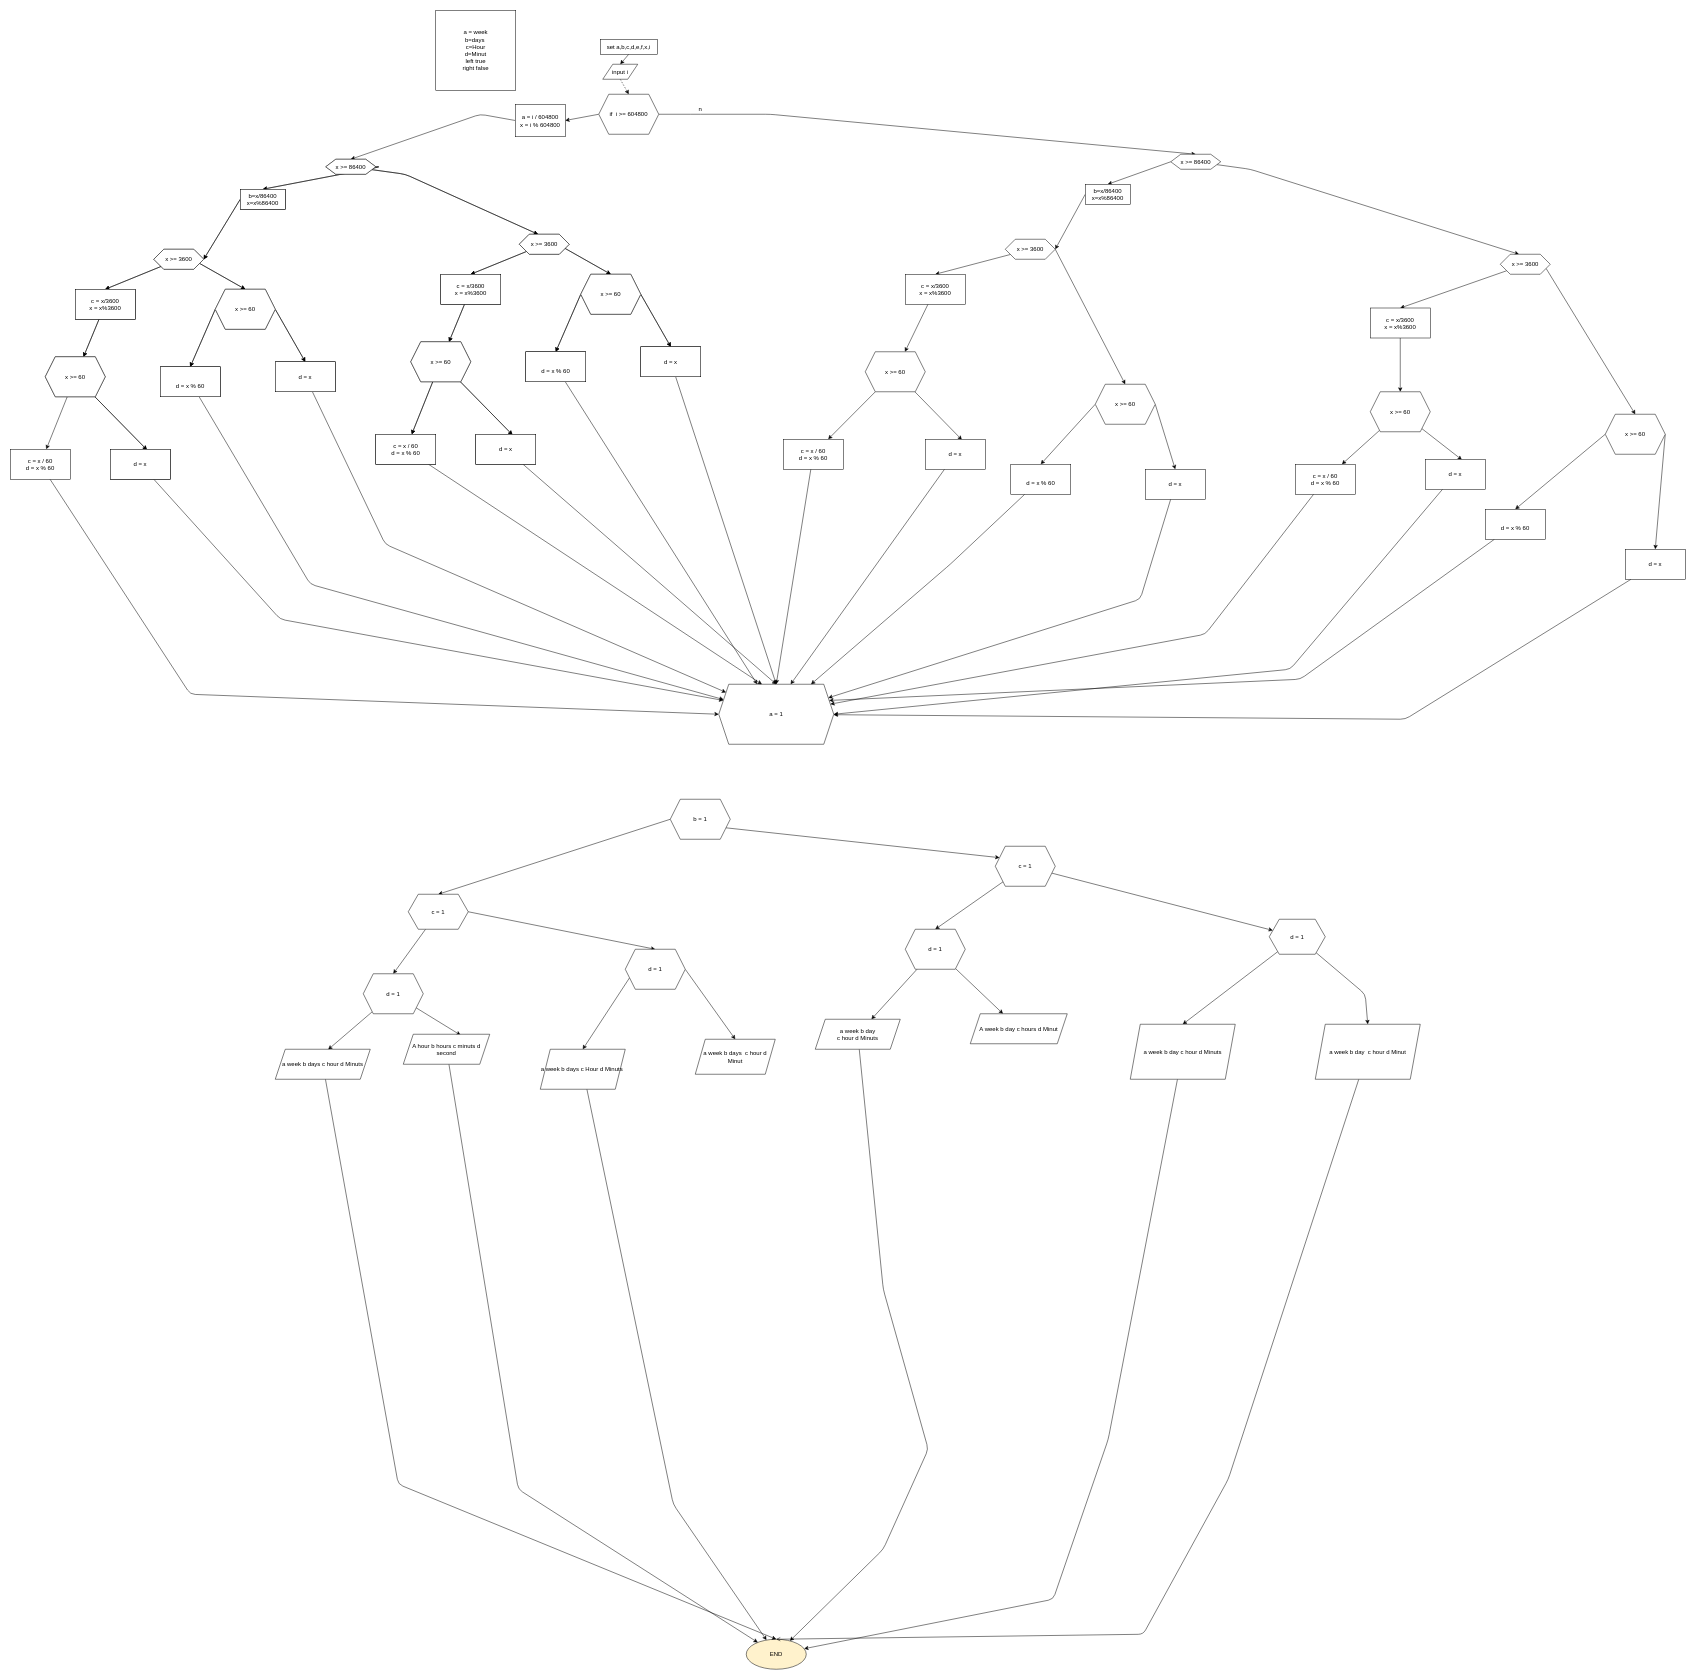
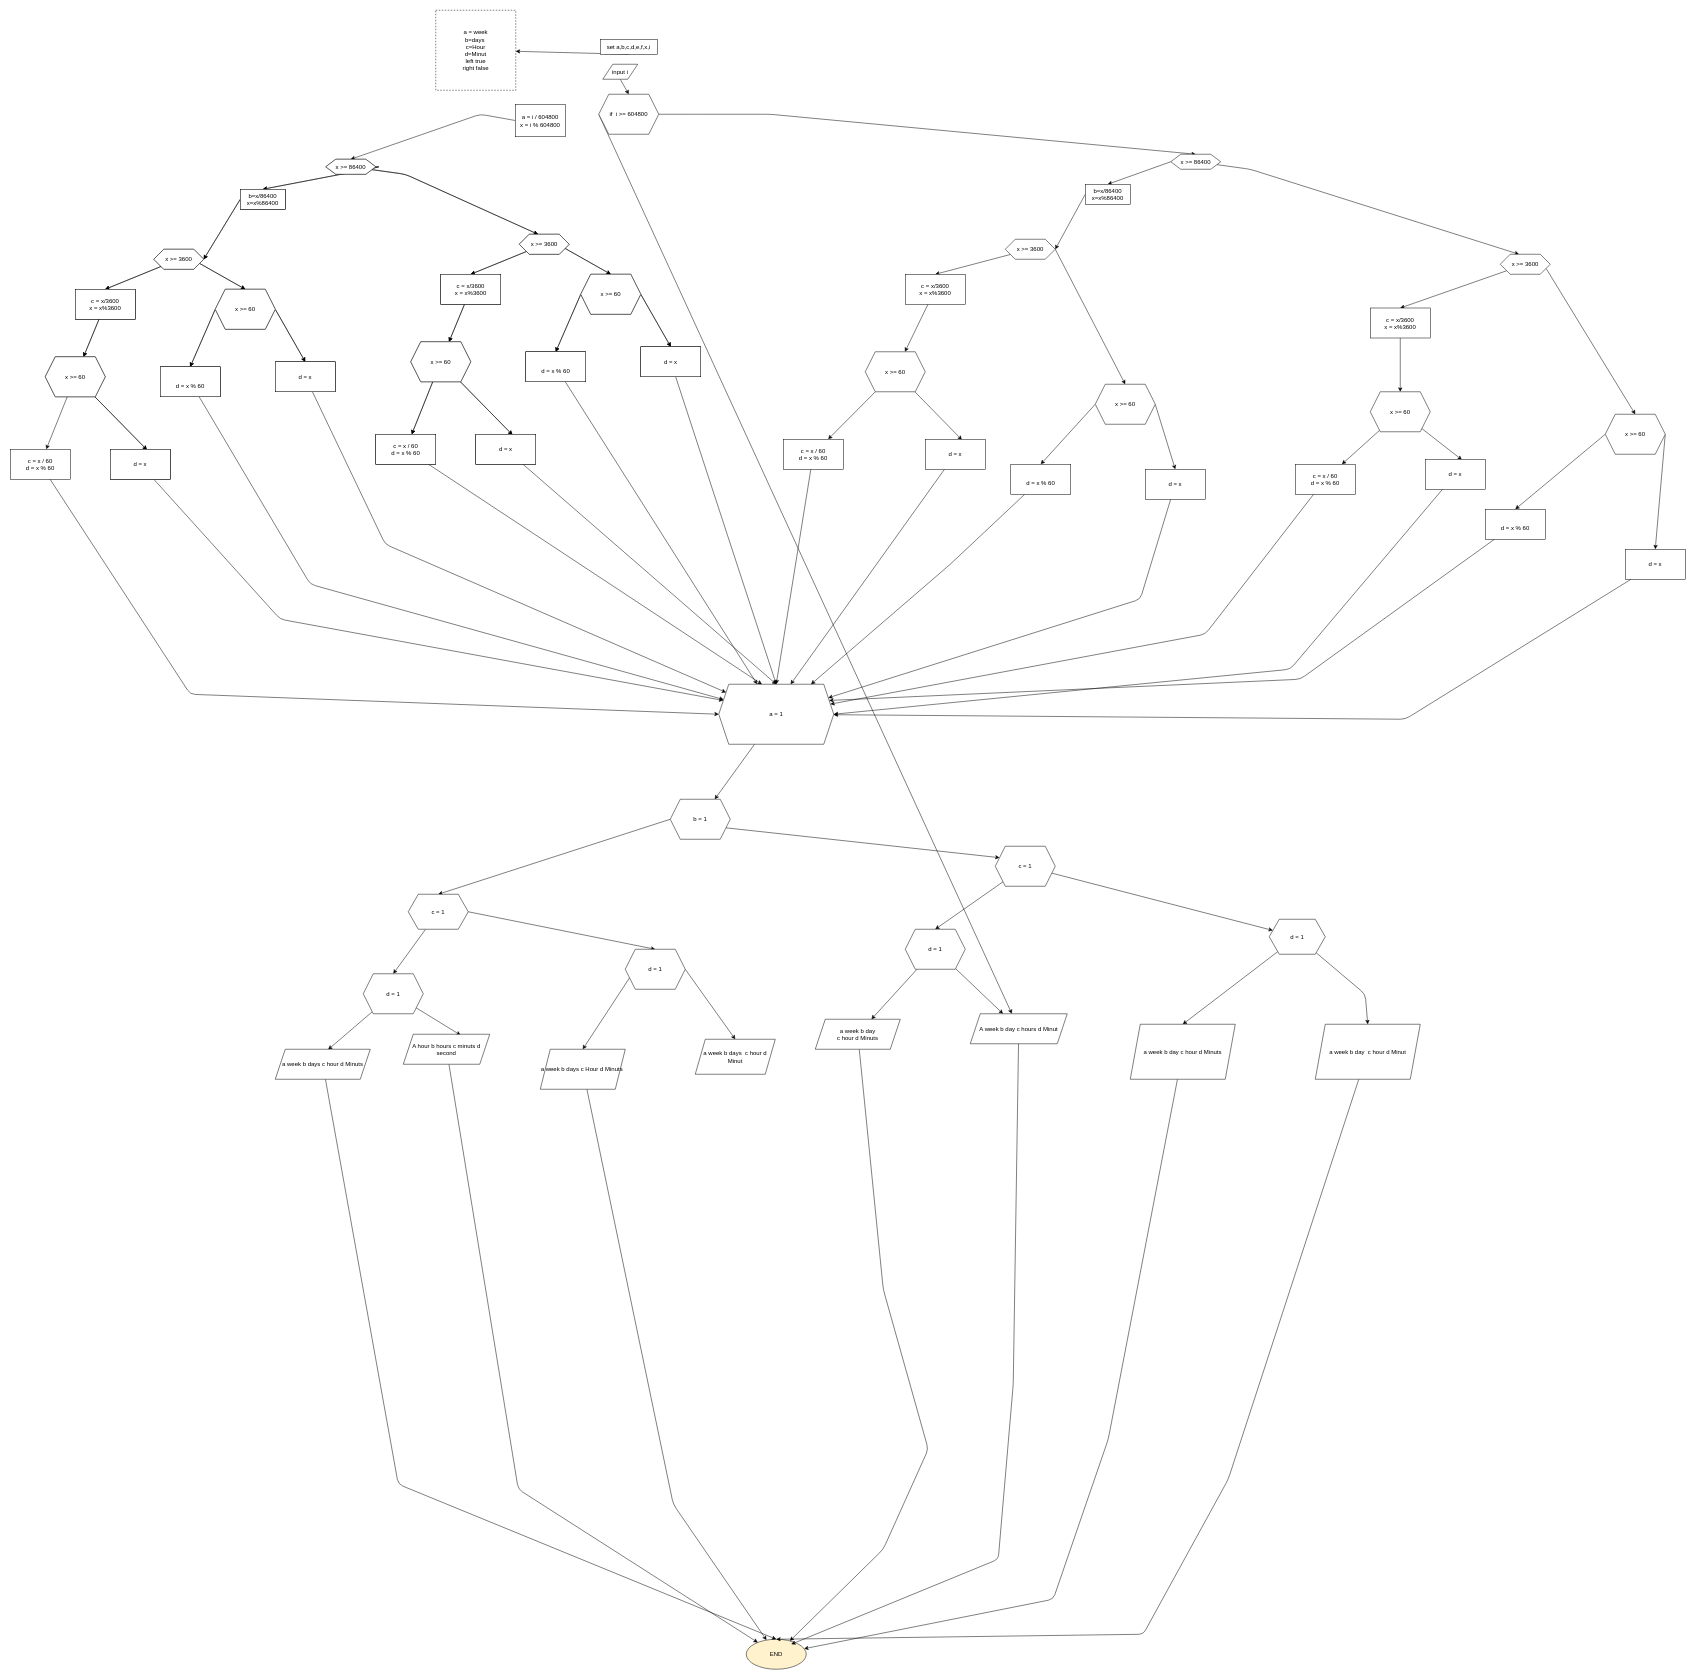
node "a = week b=days c=Hour d=Minut left true right false": style solid -> dashed
edge "set a,b,c,d,e,f,x,i" -> "input i": now "set a,b,c,d,e,f,x,i" -> "a = week b=days c=Hour d=Minut left true right false"
edge "input i" -> "if i >= 604800": style dashed -> solid
node "n": removed
edge "if i >= 604800" -> "a = i / 604800 x = i % 604800": now "if i >= 604800" -> "A week b day c hours d Minut"
edge "a = 1" -> "b = 1": added
edge "a week b day c hour d Minut" -> "END": arrowhead open -> classic
edge "A week b day c hours d Minut" -> "END": added
